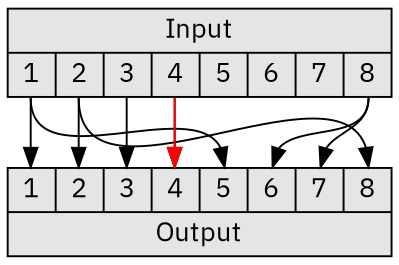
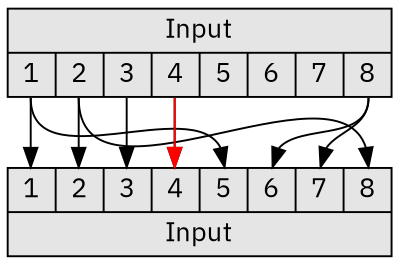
node "1": text "Output" -> "Input"
